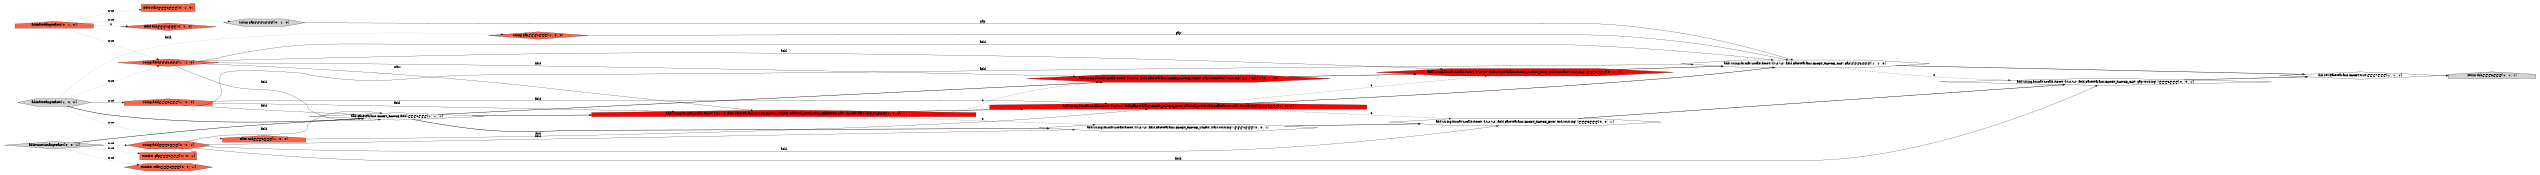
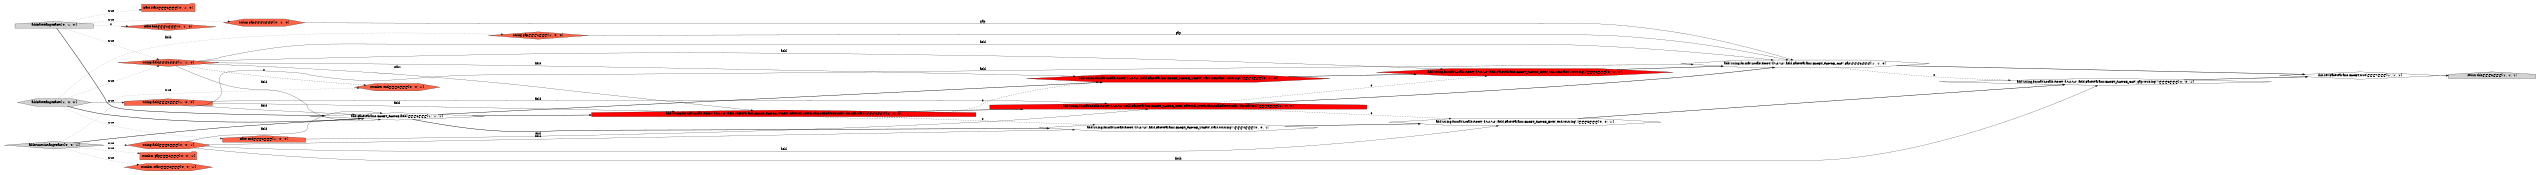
node "String gap@@@2@@@['0', '1', '0']": fillcolor lightgray -> tomato
node "addDateRangeFacet['0', '1', '0']": fillcolor tomato -> lightgray
node "Number end@@@2@@@['0', '0', '1']": added
edge "addDateRangeFacet['0', '1', '0']" -> "add(FacetParams.FACET_RANGE,field)@@@3@@@['1', '1', '1']": added
